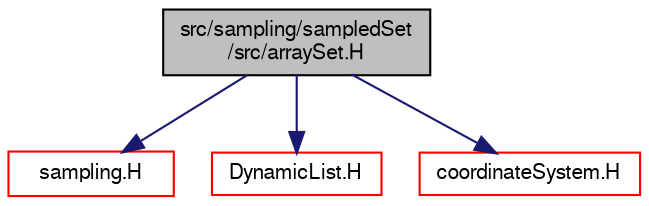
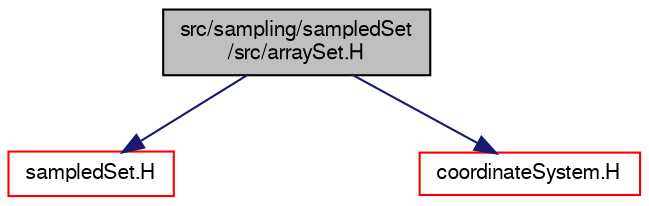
node "sampling.H": label "sampling.H" -> "sampledSet.H"
node "DynamicList.H": removed
